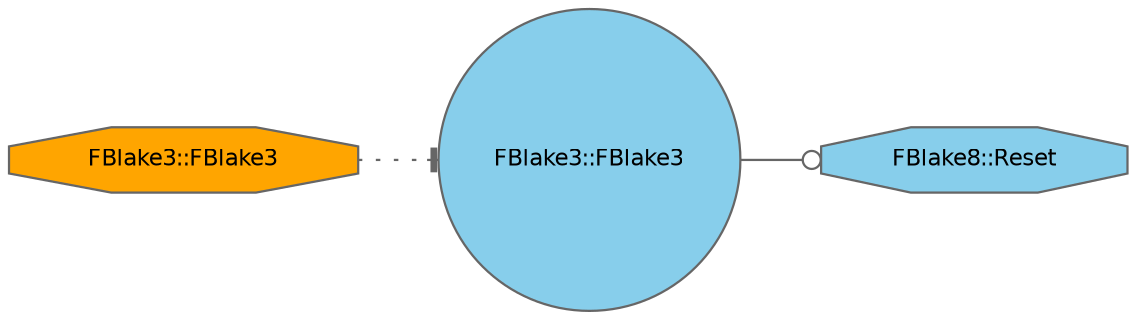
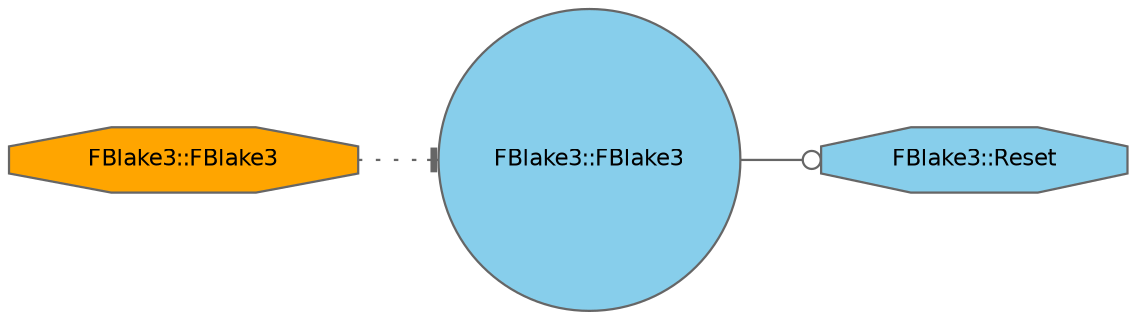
node "FBlake8::Reset": label "FBlake8::Reset" -> "FBlake3::Reset"
